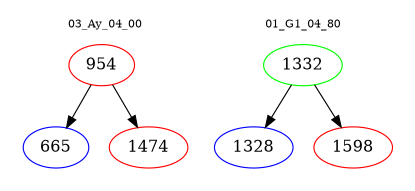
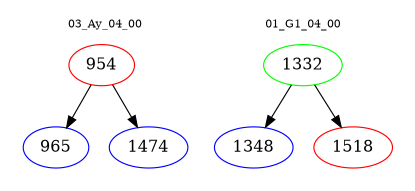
cluster "01_G1_04_80": label "01_G1_04_80" -> "01_G1_04_00"
node "665": label "665" -> "965"
node "1474": color red -> blue
node "1328": label "1328" -> "1348"
node "1598": label "1598" -> "1518"
